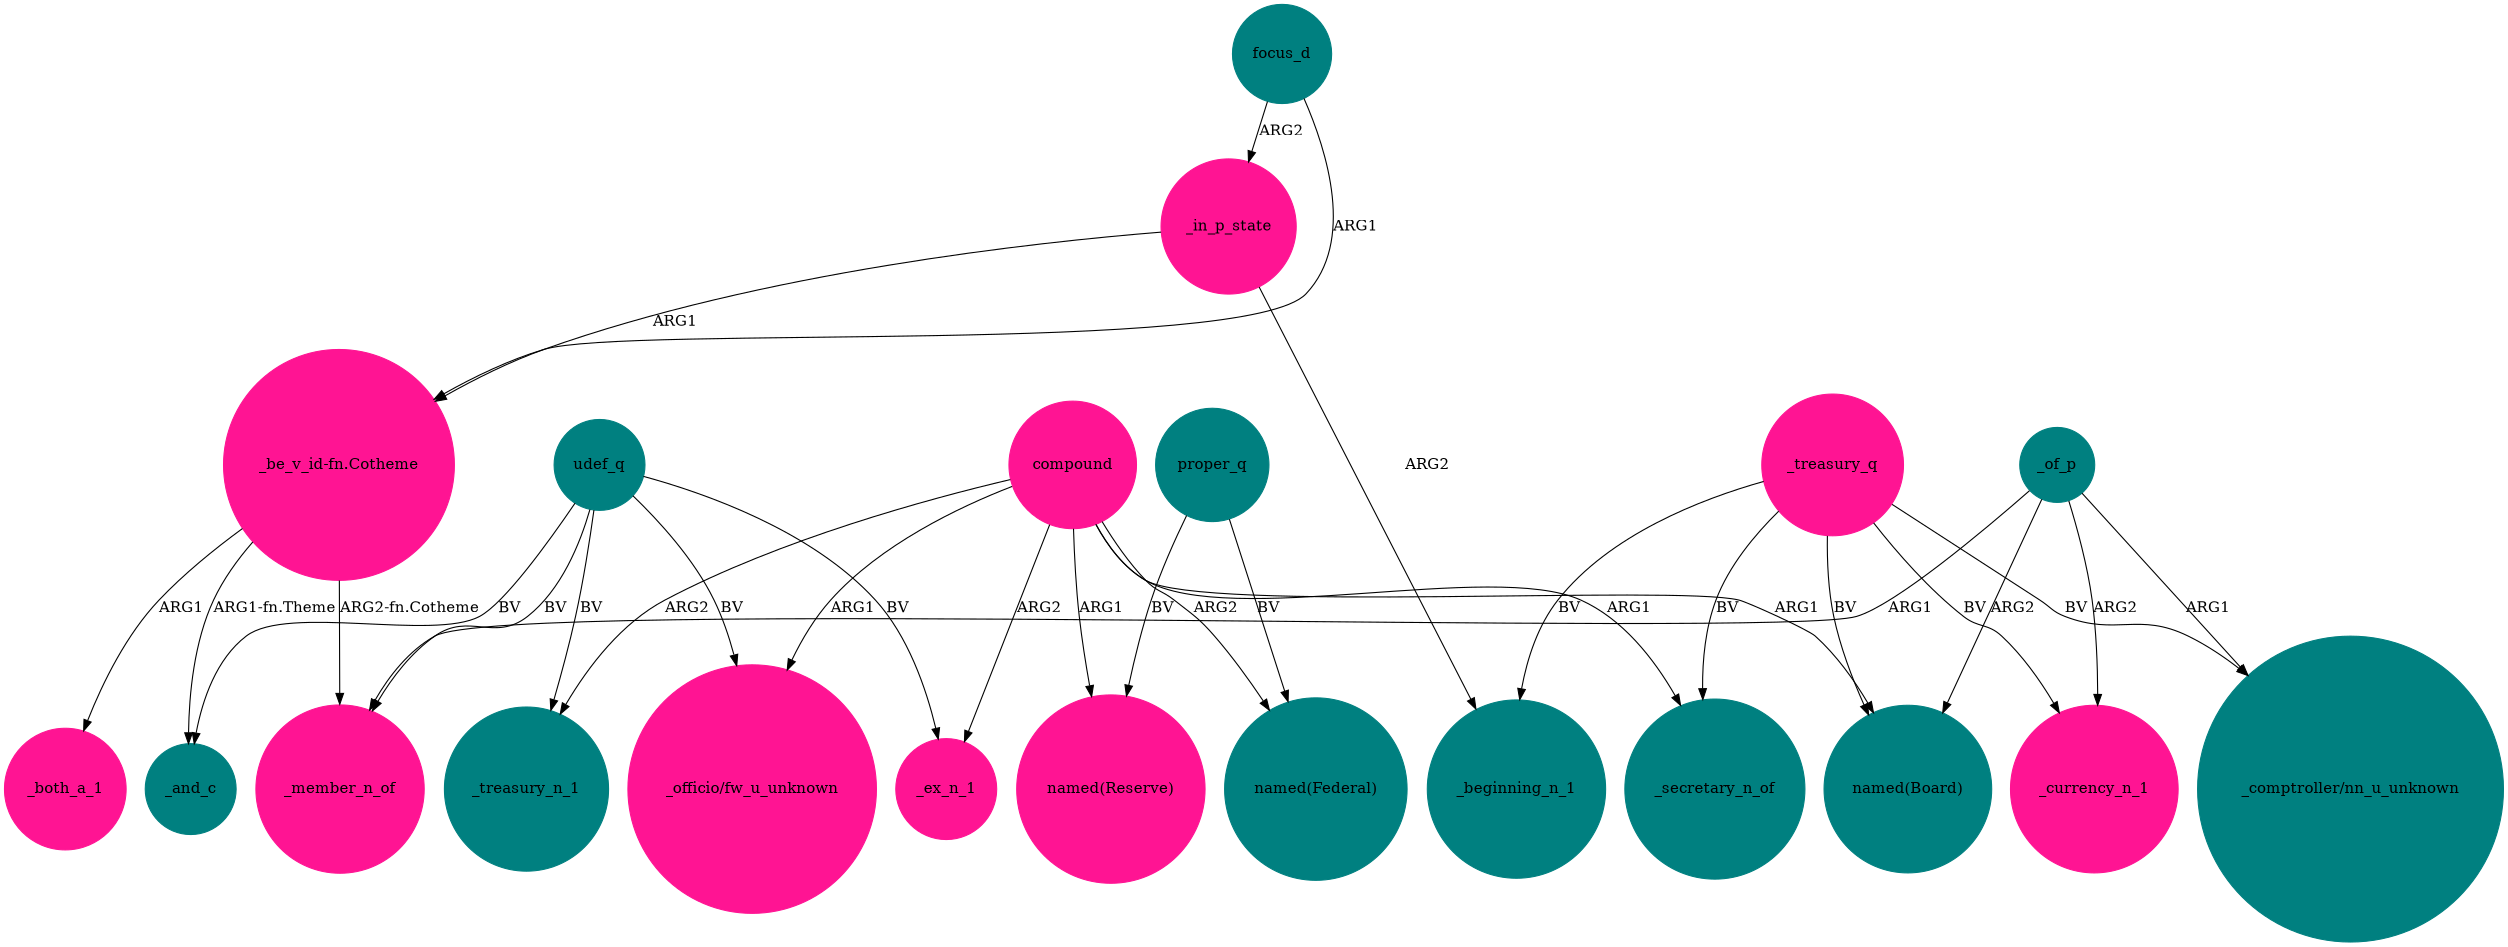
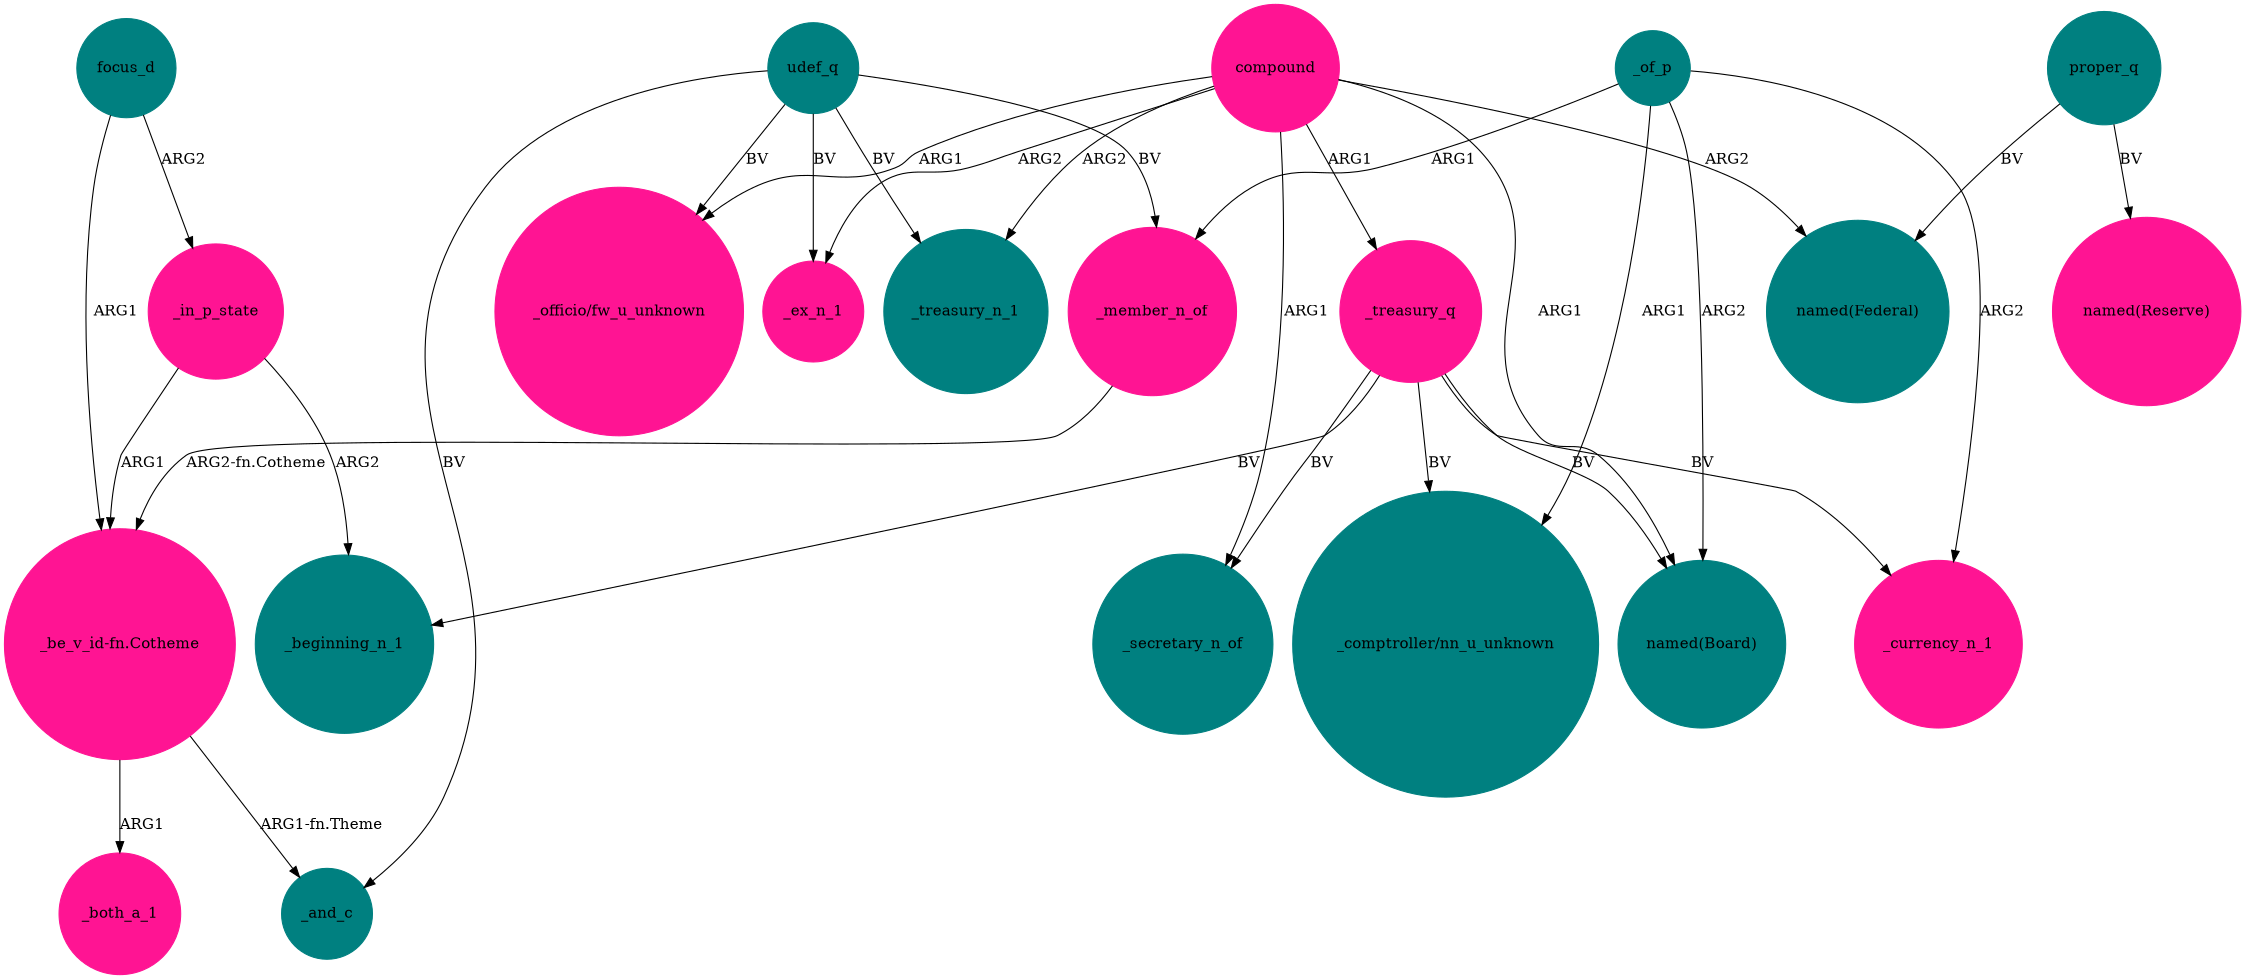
edge "compound" -> "named(Reserve)": now "compound" -> "_treasury_q"
edge "_be_v_id-fn.Cotheme" -> "_member_n_of": reversed
